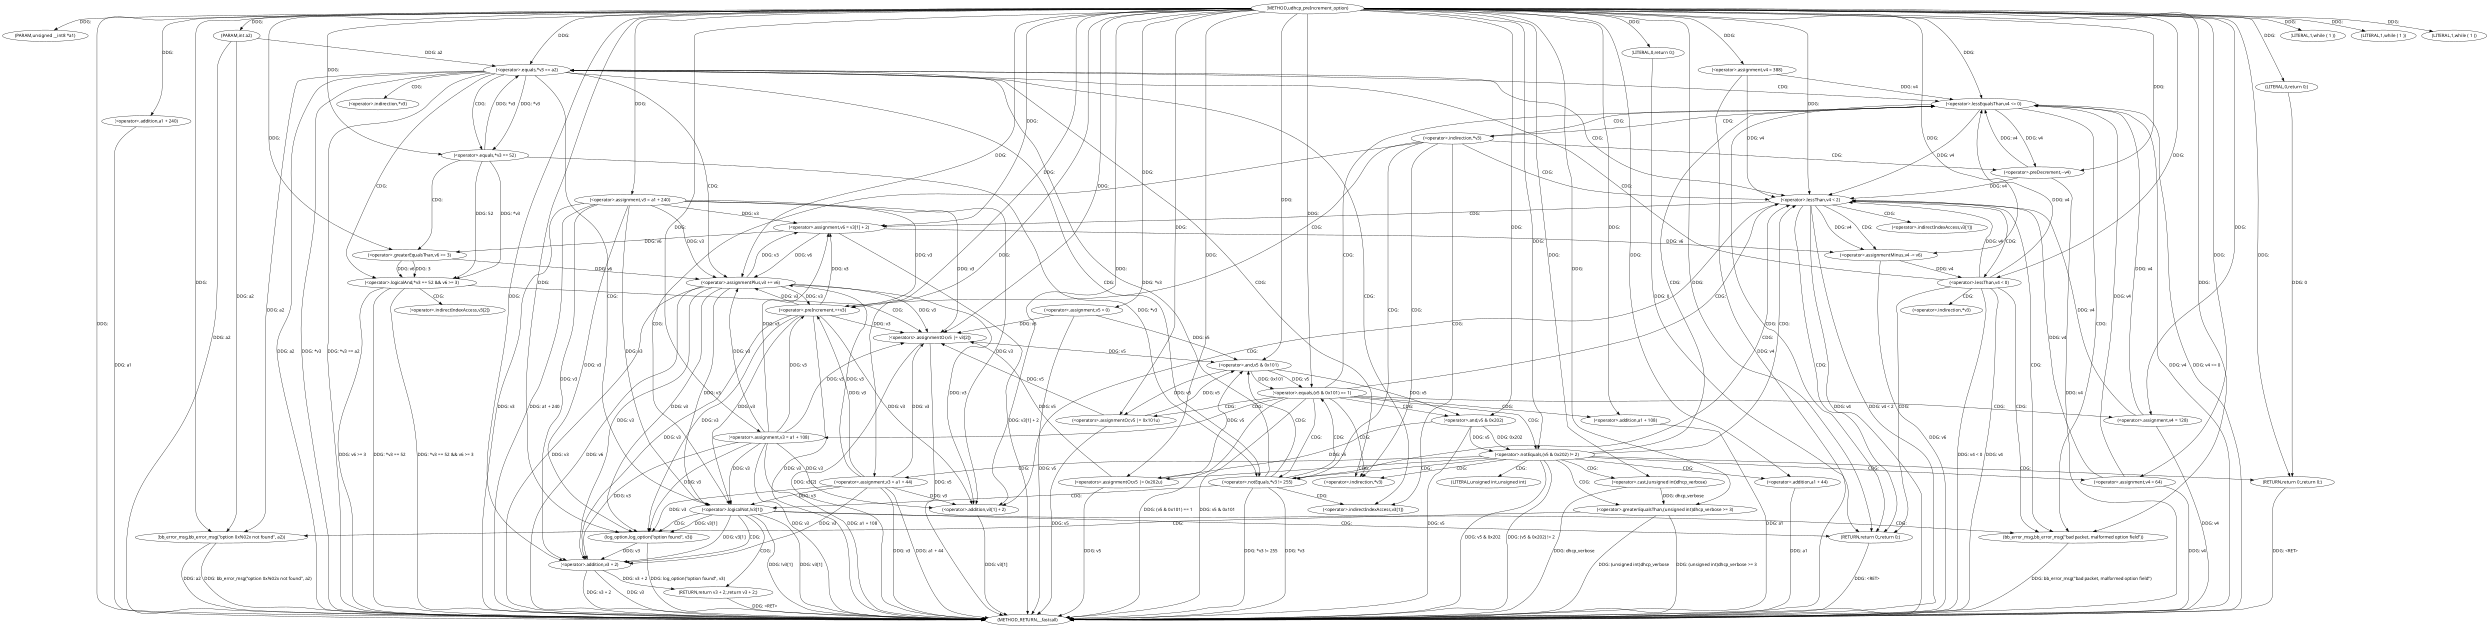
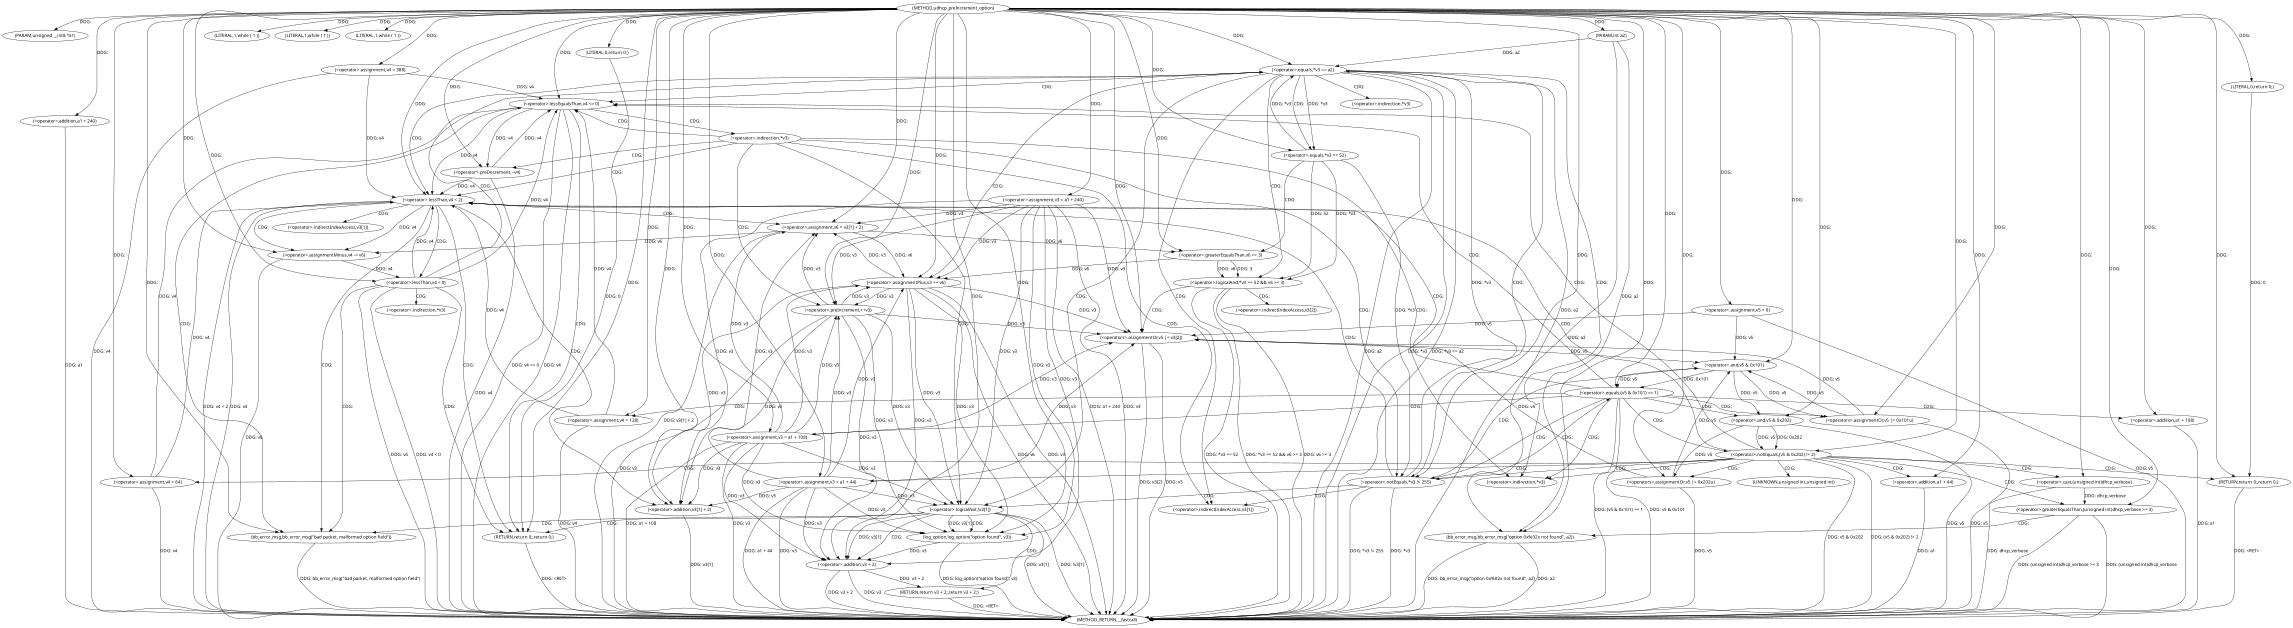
edge "(METHOD,udhcp_preIncrement_option)" -> "(METHOD_RETURN,__fastcall)": now "(METHOD,udhcp_preIncrement_option)" -> "(<operator>.notEquals,*v3 != 255)"
edge "(<operator>.assignment,v3 = a1 + 44)" -> "(<operator>.assignment,v6 = v3[1] + 2)": added, label "DDG: v3"
node "(LITERAL,unsigned int,unsigned int)": label "(LITERAL,unsigned int,unsigned int)" -> "(UNKNOWN,unsigned int,unsigned int)"
